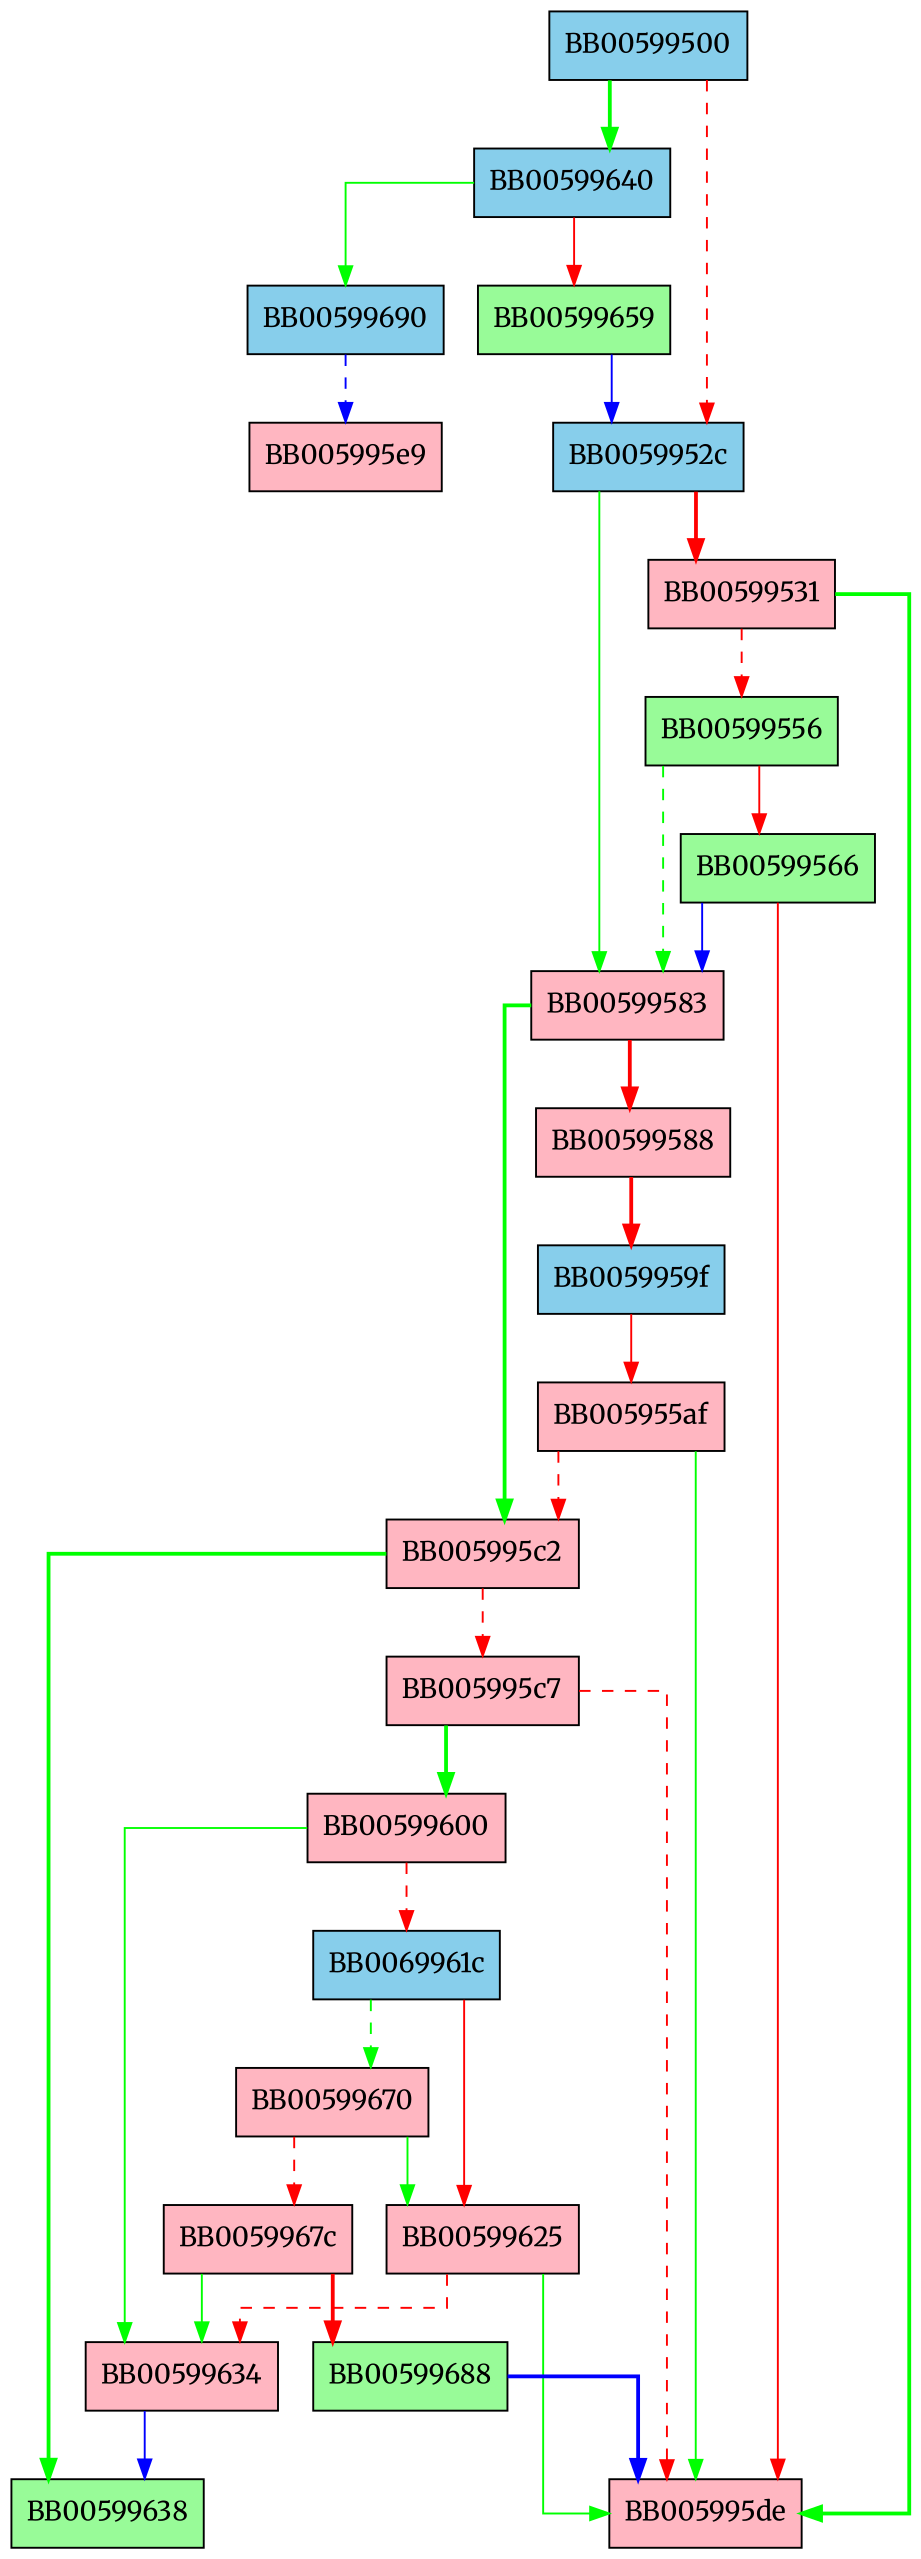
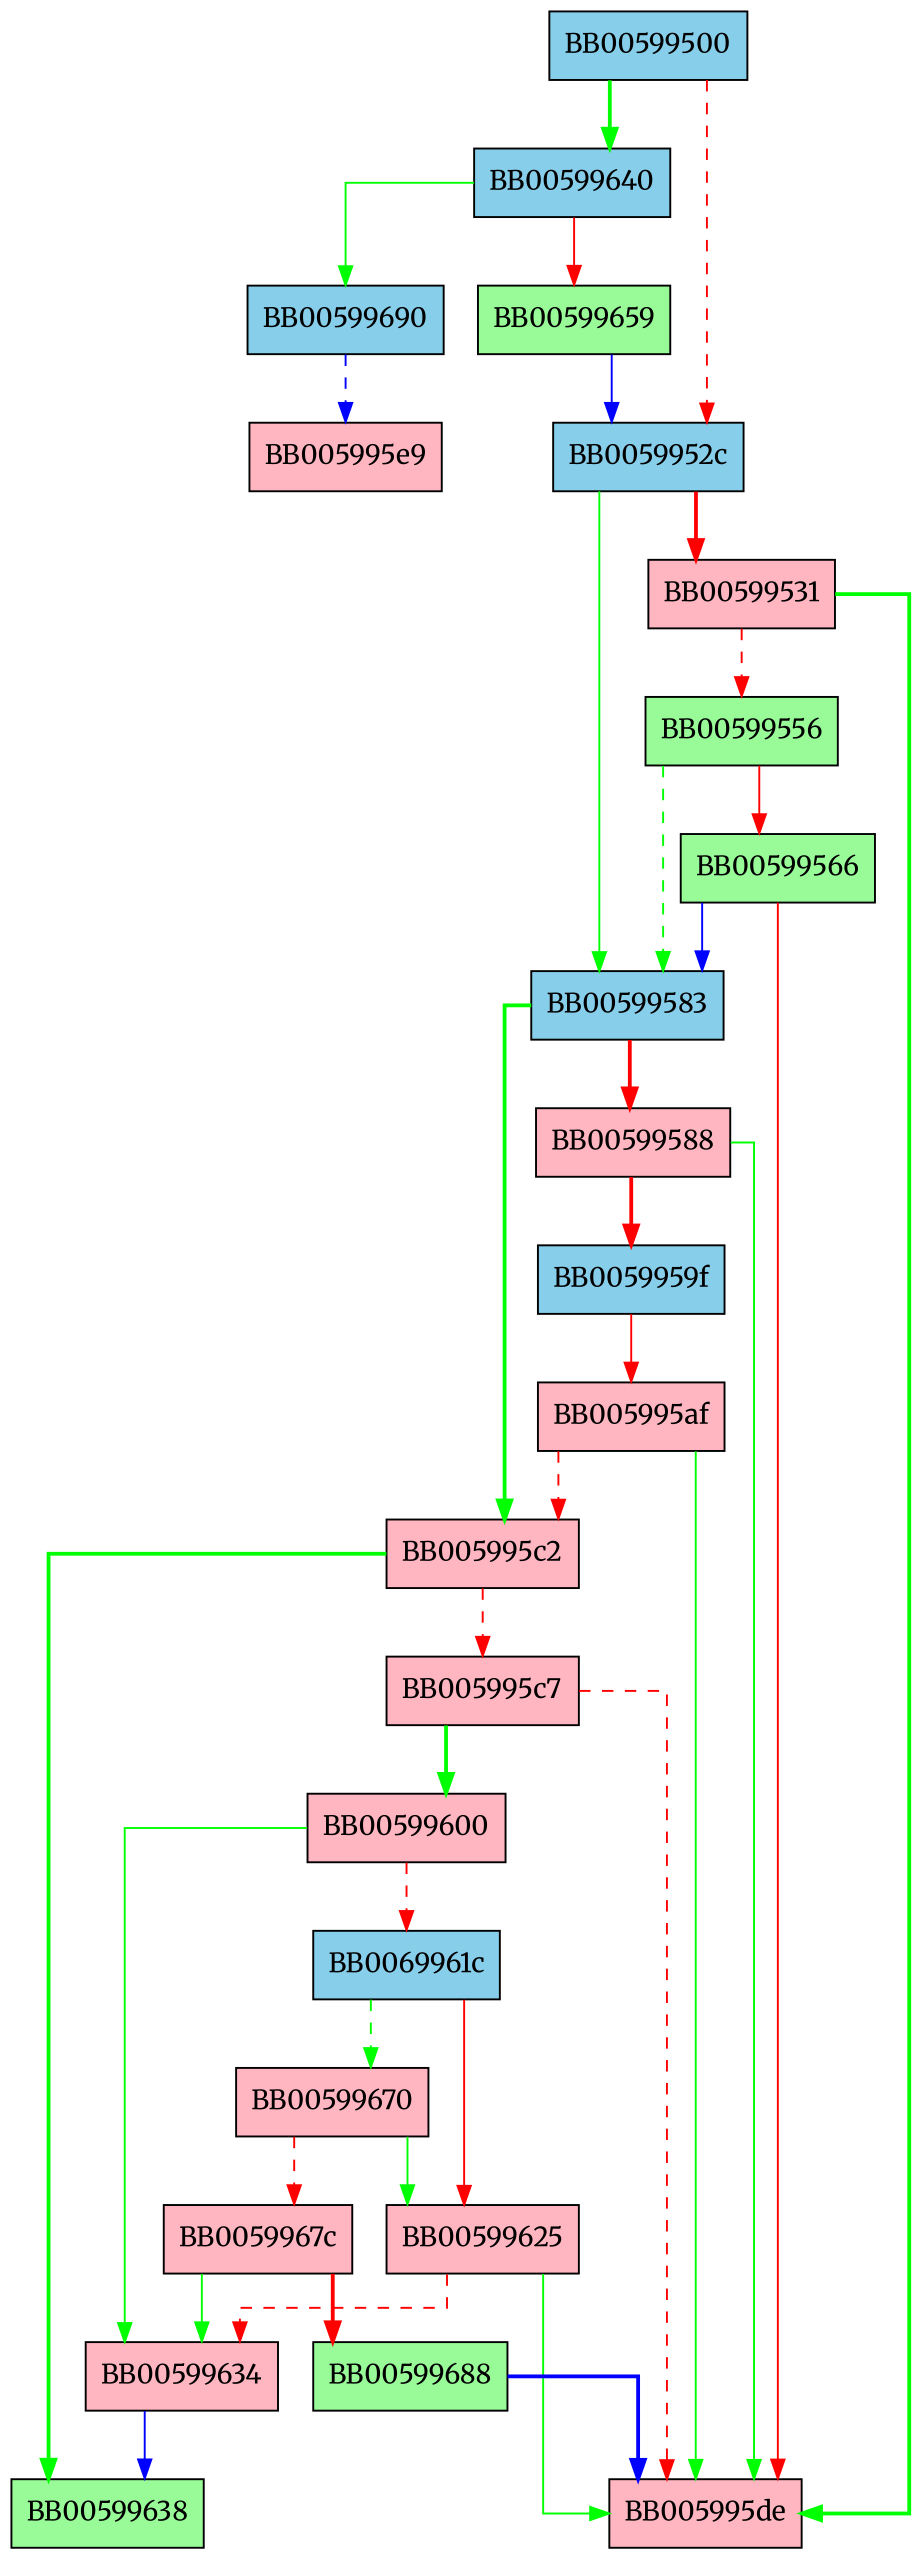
node "BB00599583": fillcolor lightpink -> skyblue
node "BB005955af": label "BB005955af" -> "BB005995af"
edge "BB00599588" -> "BB005995de": added
